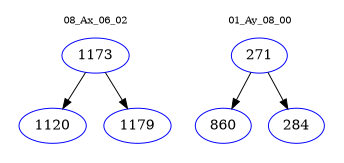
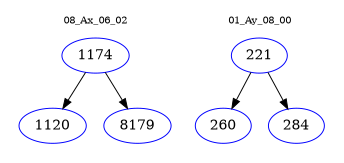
node "1173": label "1173" -> "1174"
node "271": label "271" -> "221"
node "1179": label "1179" -> "8179"
node "860": label "860" -> "260"
